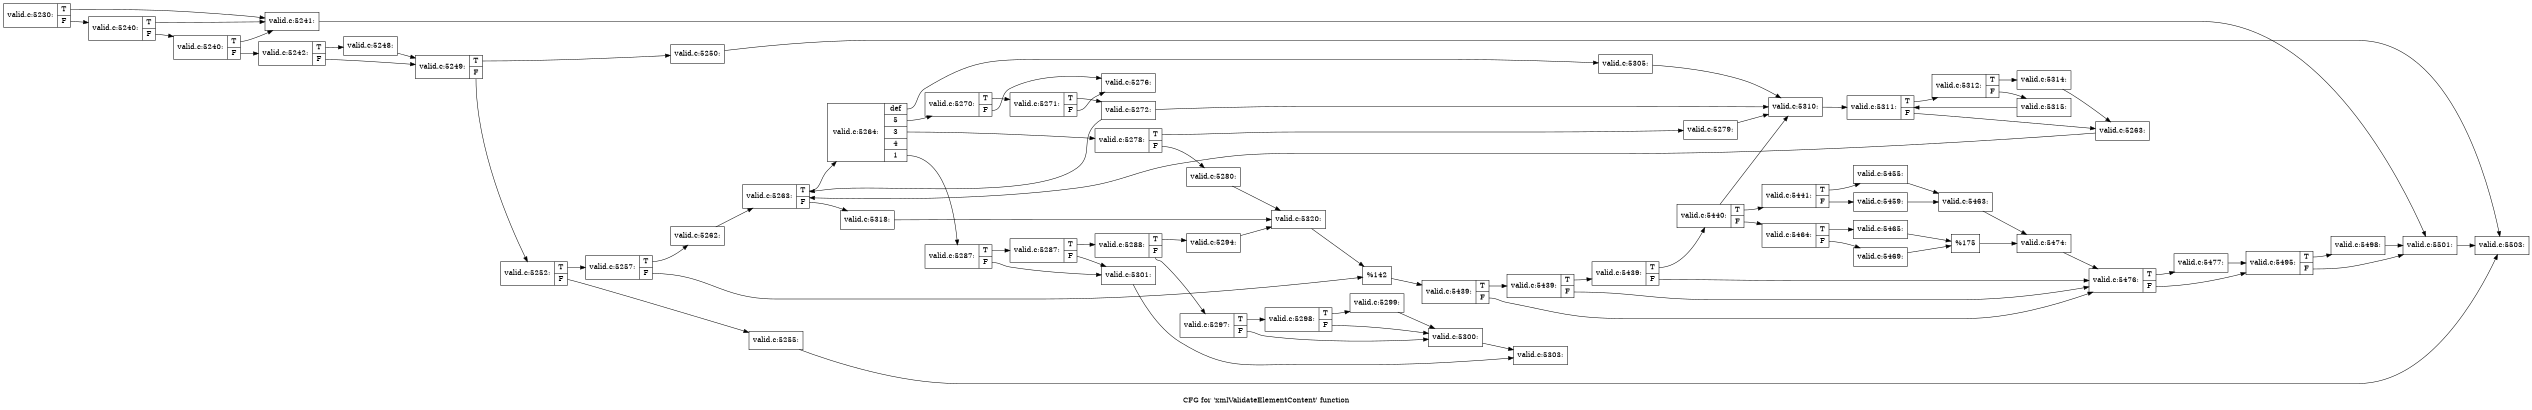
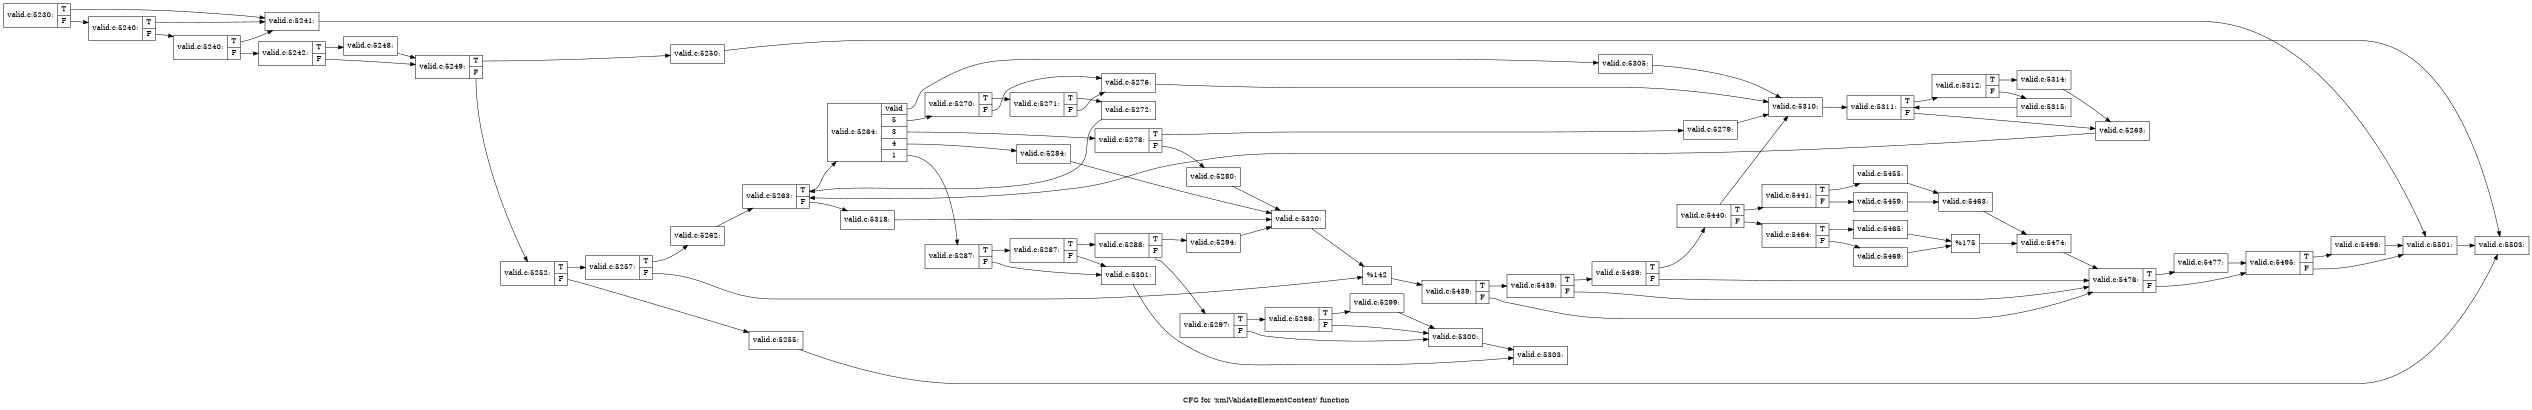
edge "valid.c:5272:" -> "valid.c:5310:": now "valid.c:5276:" -> "valid.c:5310:"
node "valid.c:5264:": text "def" -> "valid"
node "valid.c:5284:": added
